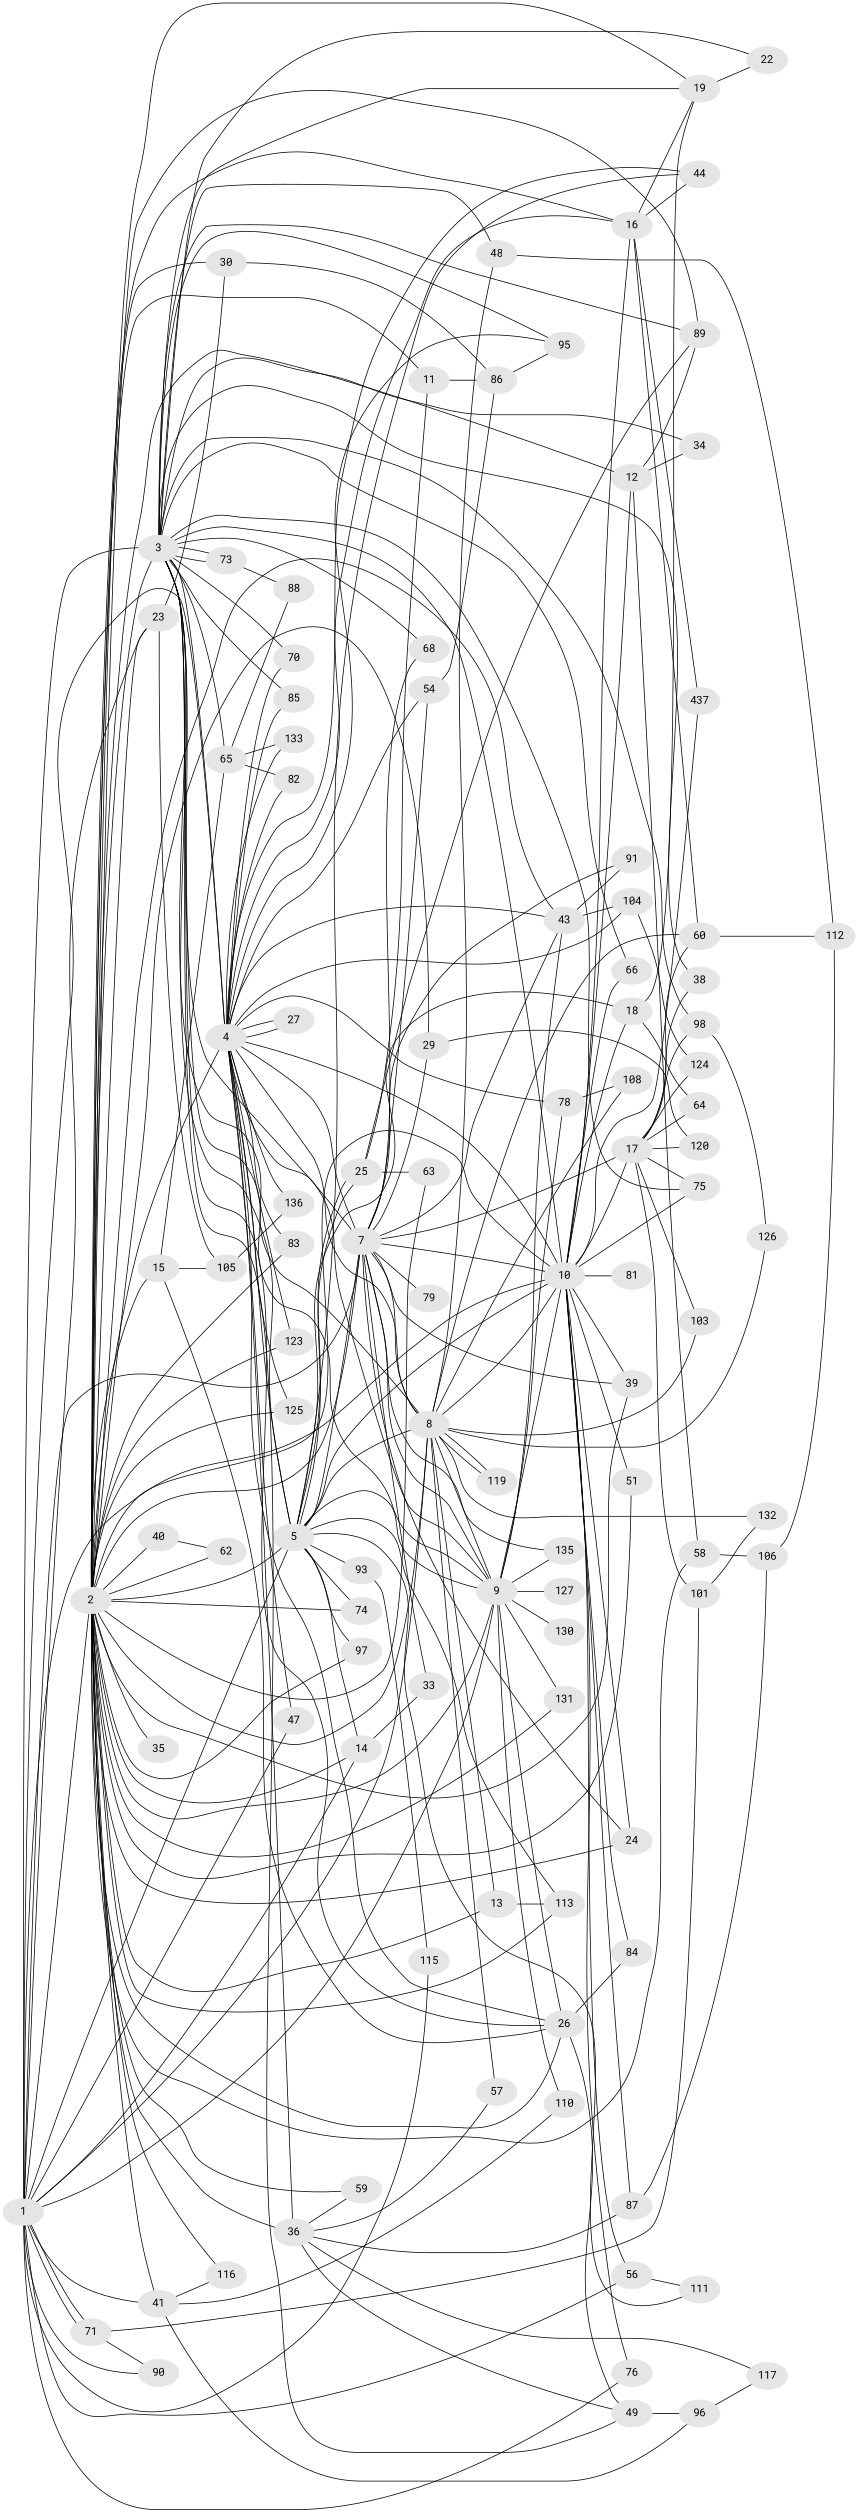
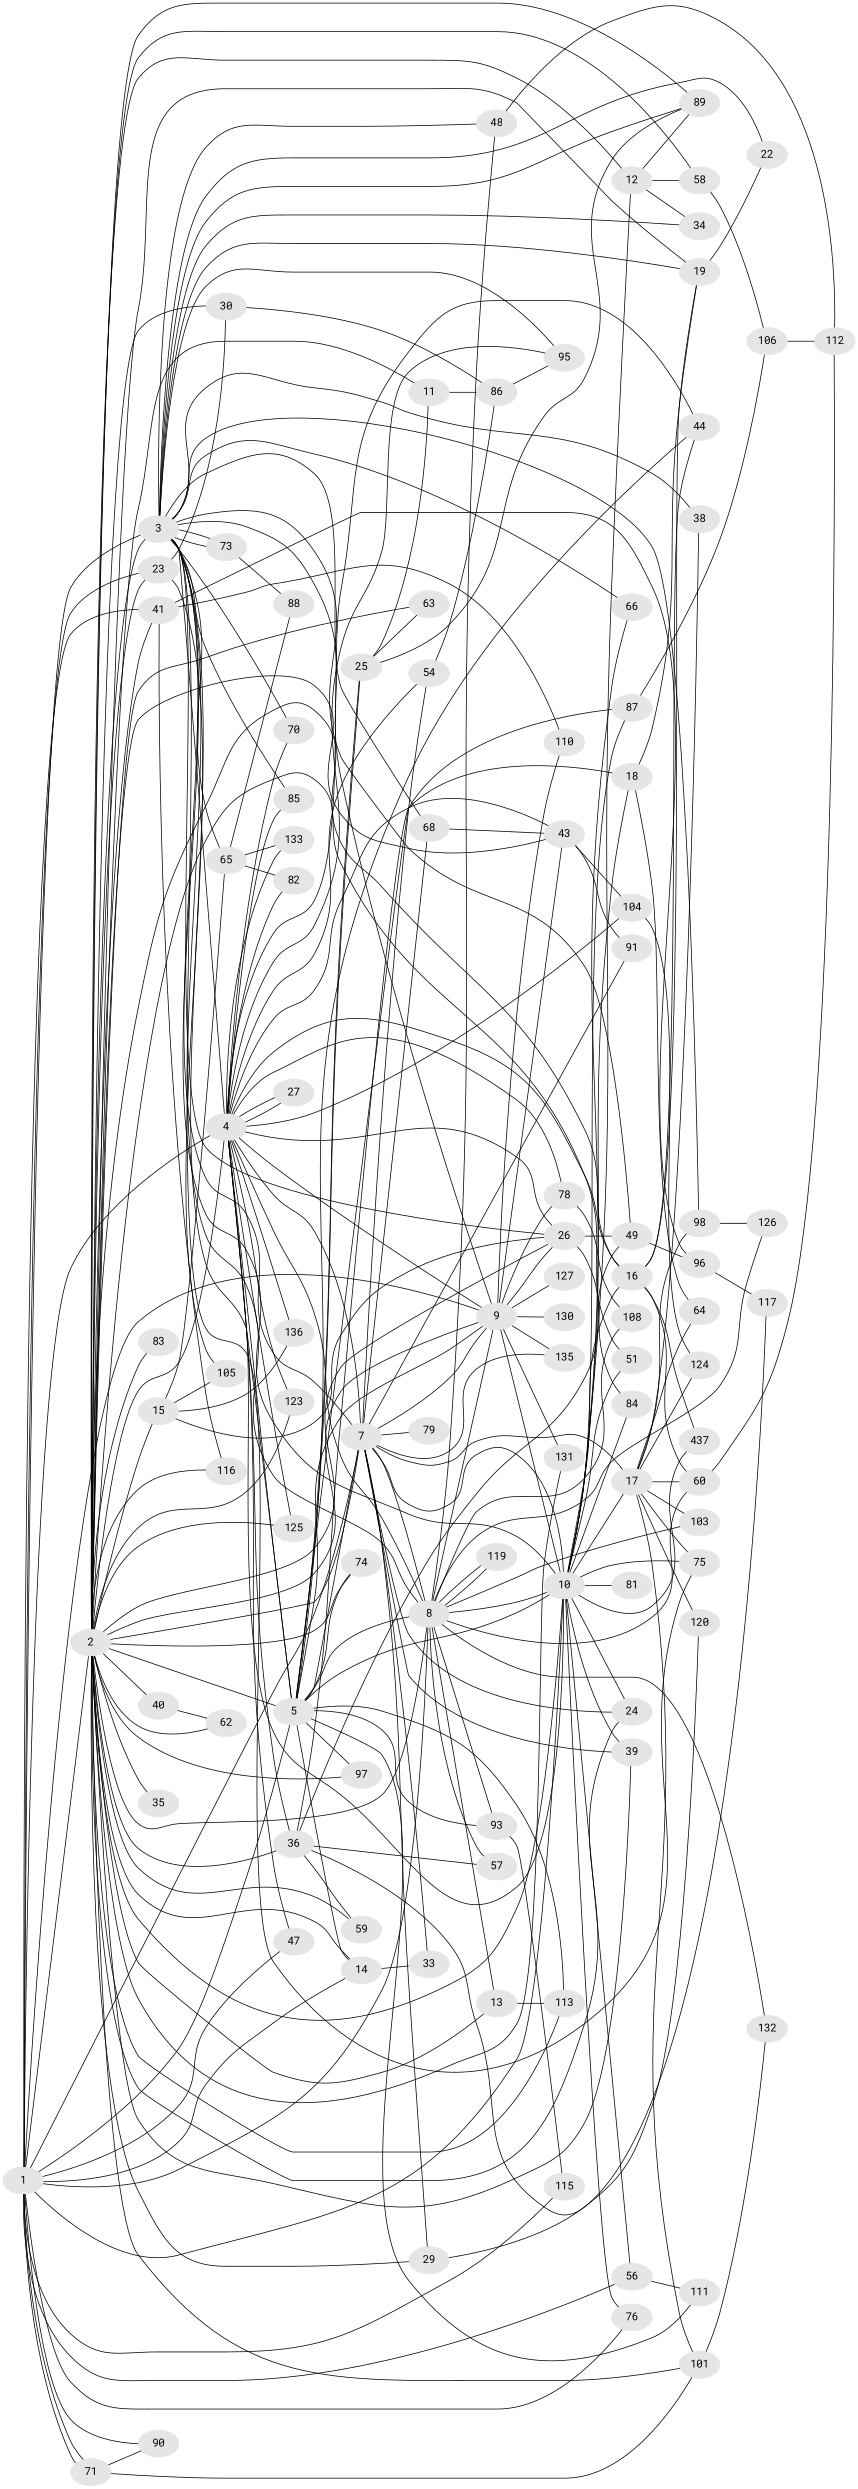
edge "43" -- "7": now "43" -- "68"
edge "4" -- "83": removed
edge "136" -- "105": now "136" -- "15"
edge "8" -- "93": added
edge "2" -- "101": added
